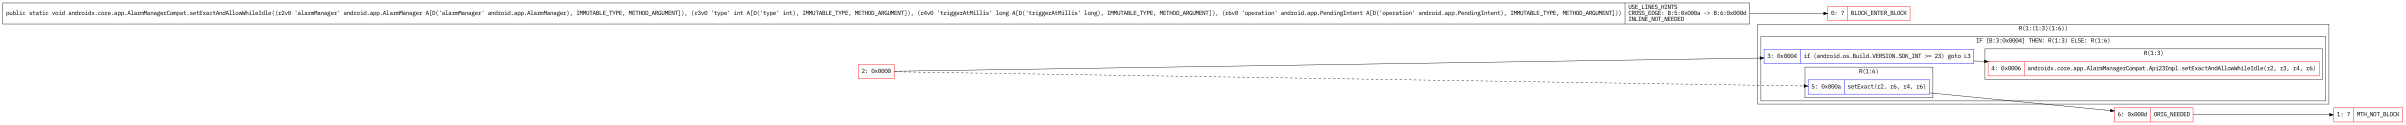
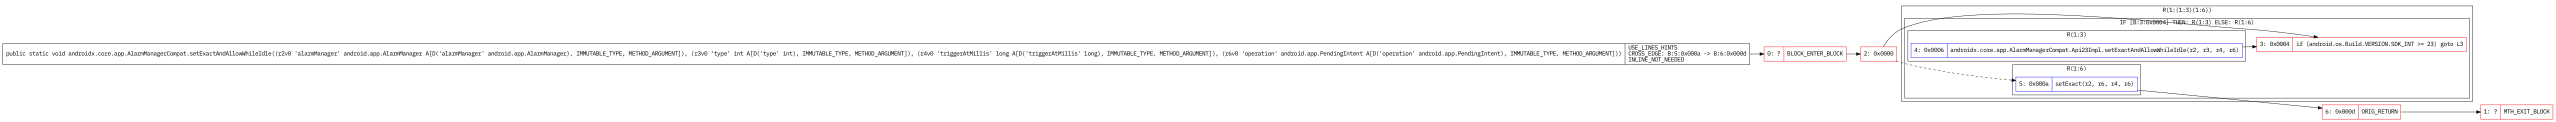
edge "0: ?" -> "2: 0x0000": added
node "3: 0x0004": color blue -> red
edge "3: 0x0004" -> "4: 0x0006": reversed
node "4: 0x0006": color red -> blue
node "6: 0x000d": text "ORIG_NEEDED" -> "ORIG_RETURN"
node "1: ?": text "MTH_NOT_BLOCK" -> "MTH_EXIT_BLOCK"
